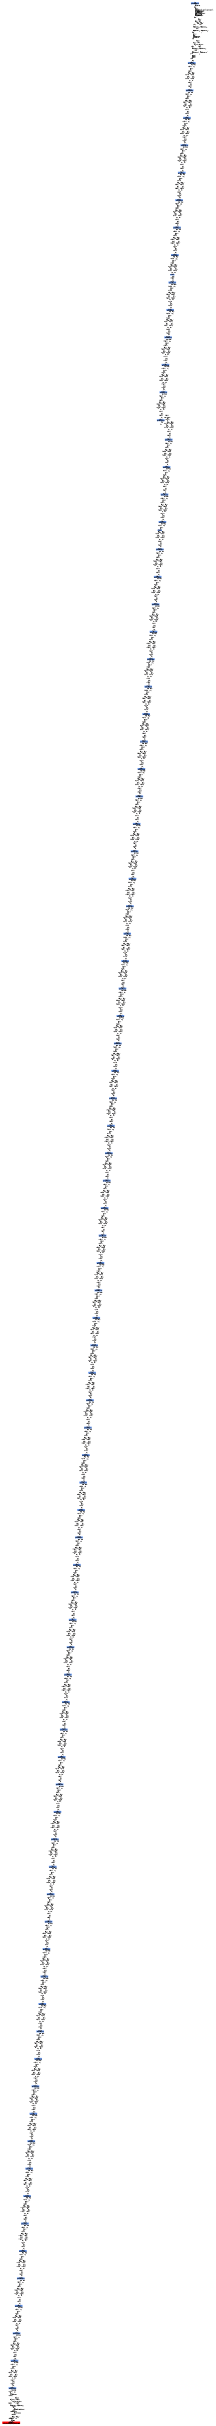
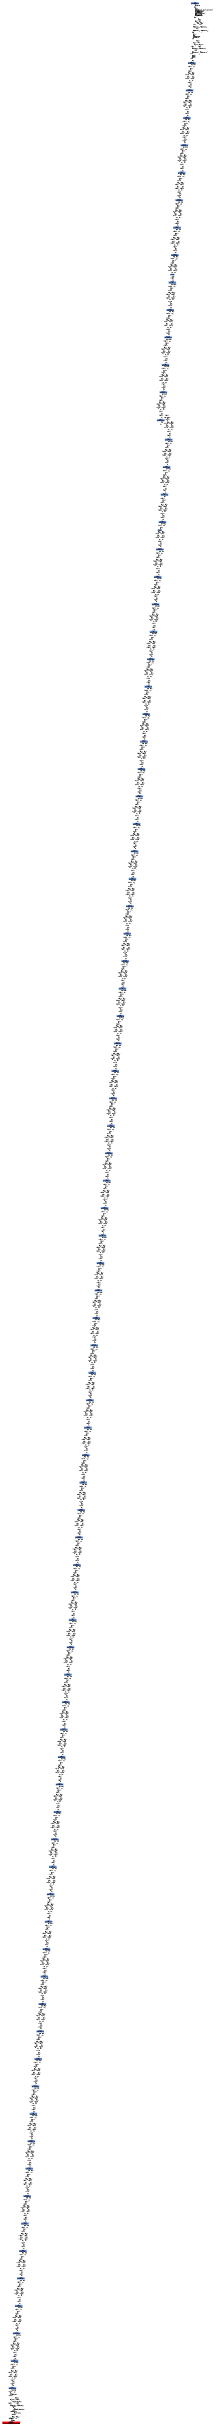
node "109266": removed
